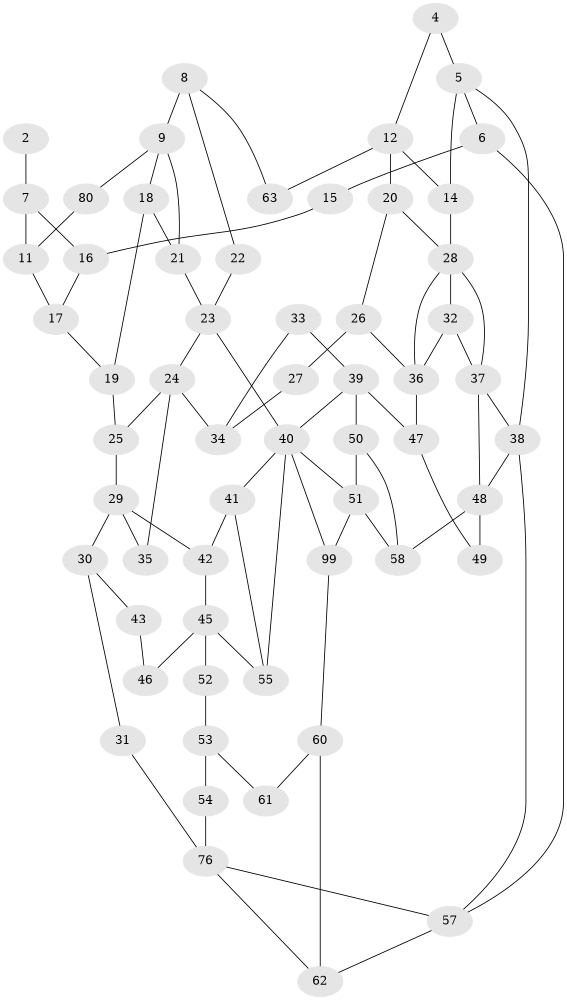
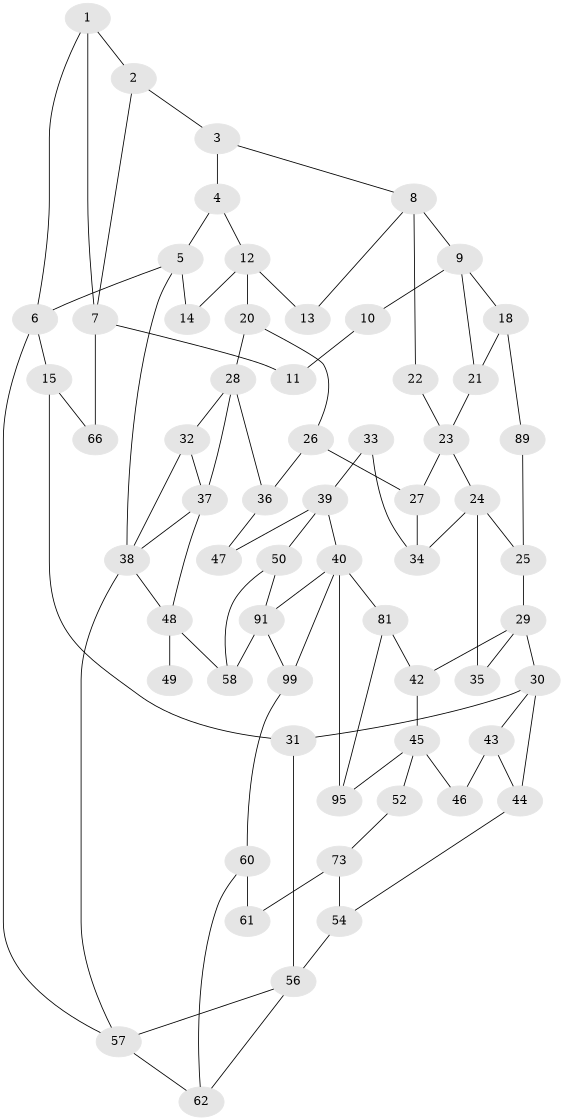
node "1": added
node "3": added
node "80": label "80" -> "10"
node "63": label "63" -> "13"
edge "14" -- "28": removed
node "16": label "16" -> "66"
node "17": removed
edge "32" -- "36": now "32" -- "38"
node "19": label "19" -> "89"
edge "23" -- "40": now "23" -- "27"
node "41": label "41" -> "81"
node "51": label "51" -> "91"
edge "47" -- "49": removed
edge "15" -- "31": added
node "55": label "55" -> "95"
node "53": label "53" -> "73"
node "44": added
node "76": label "76" -> "56"
